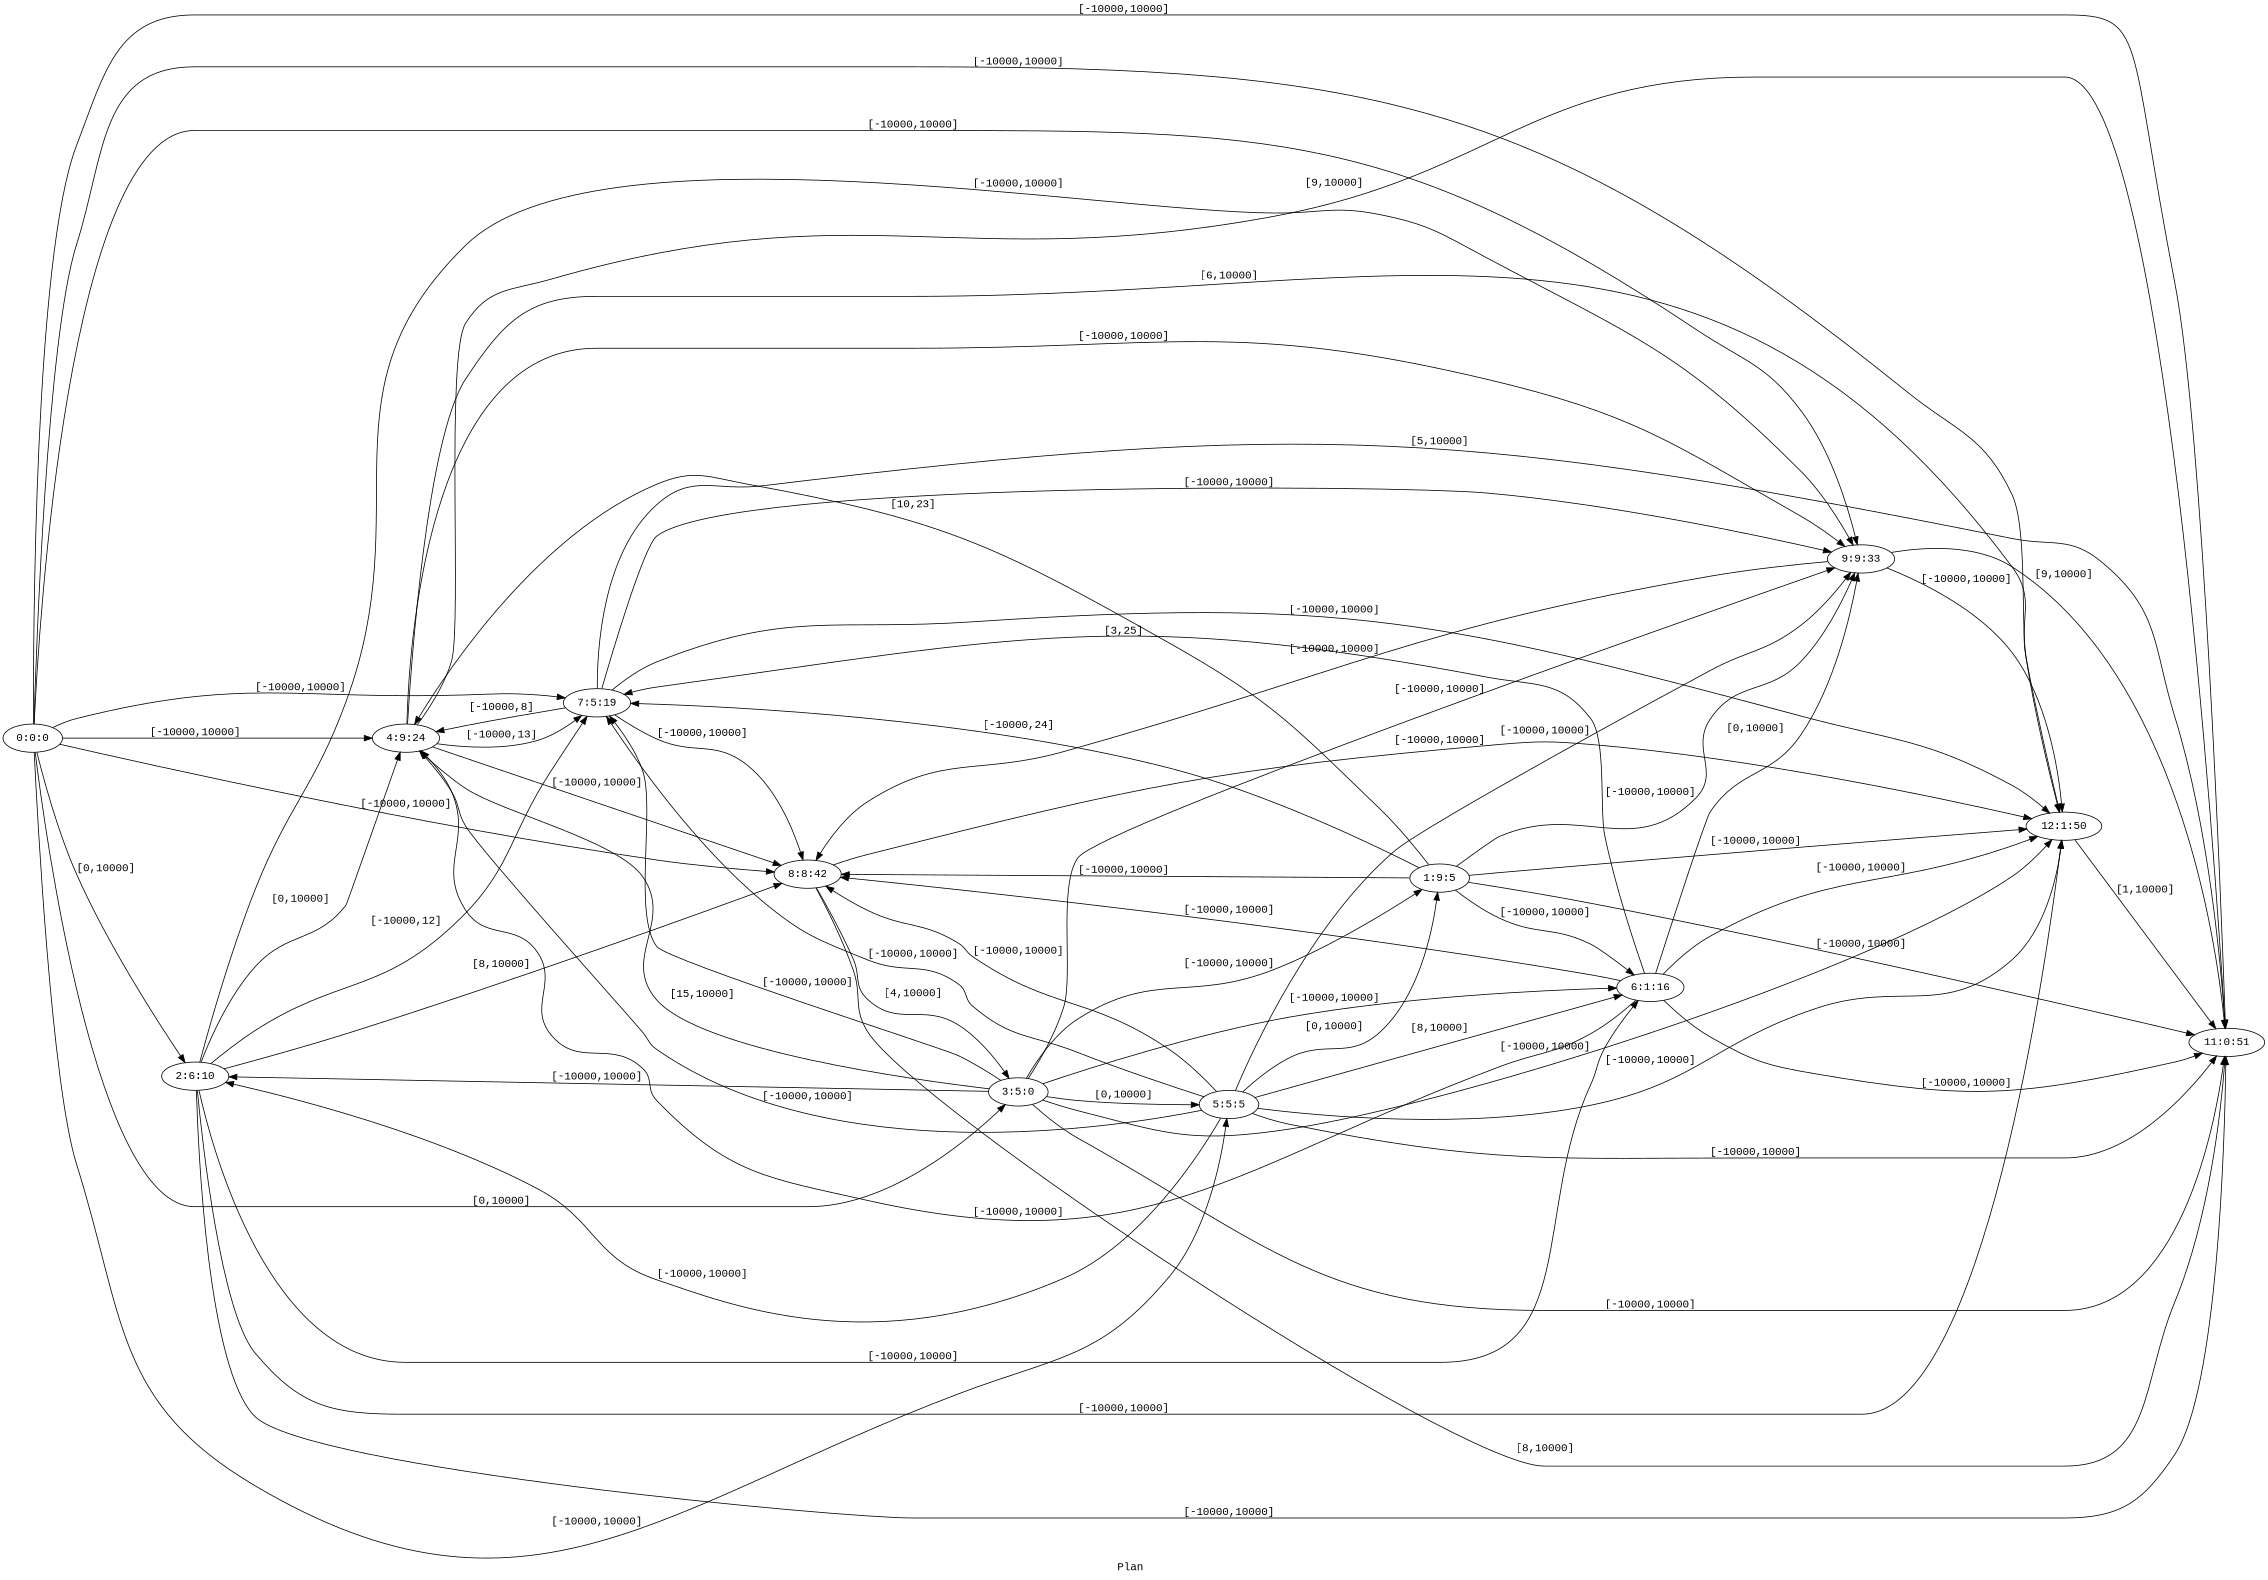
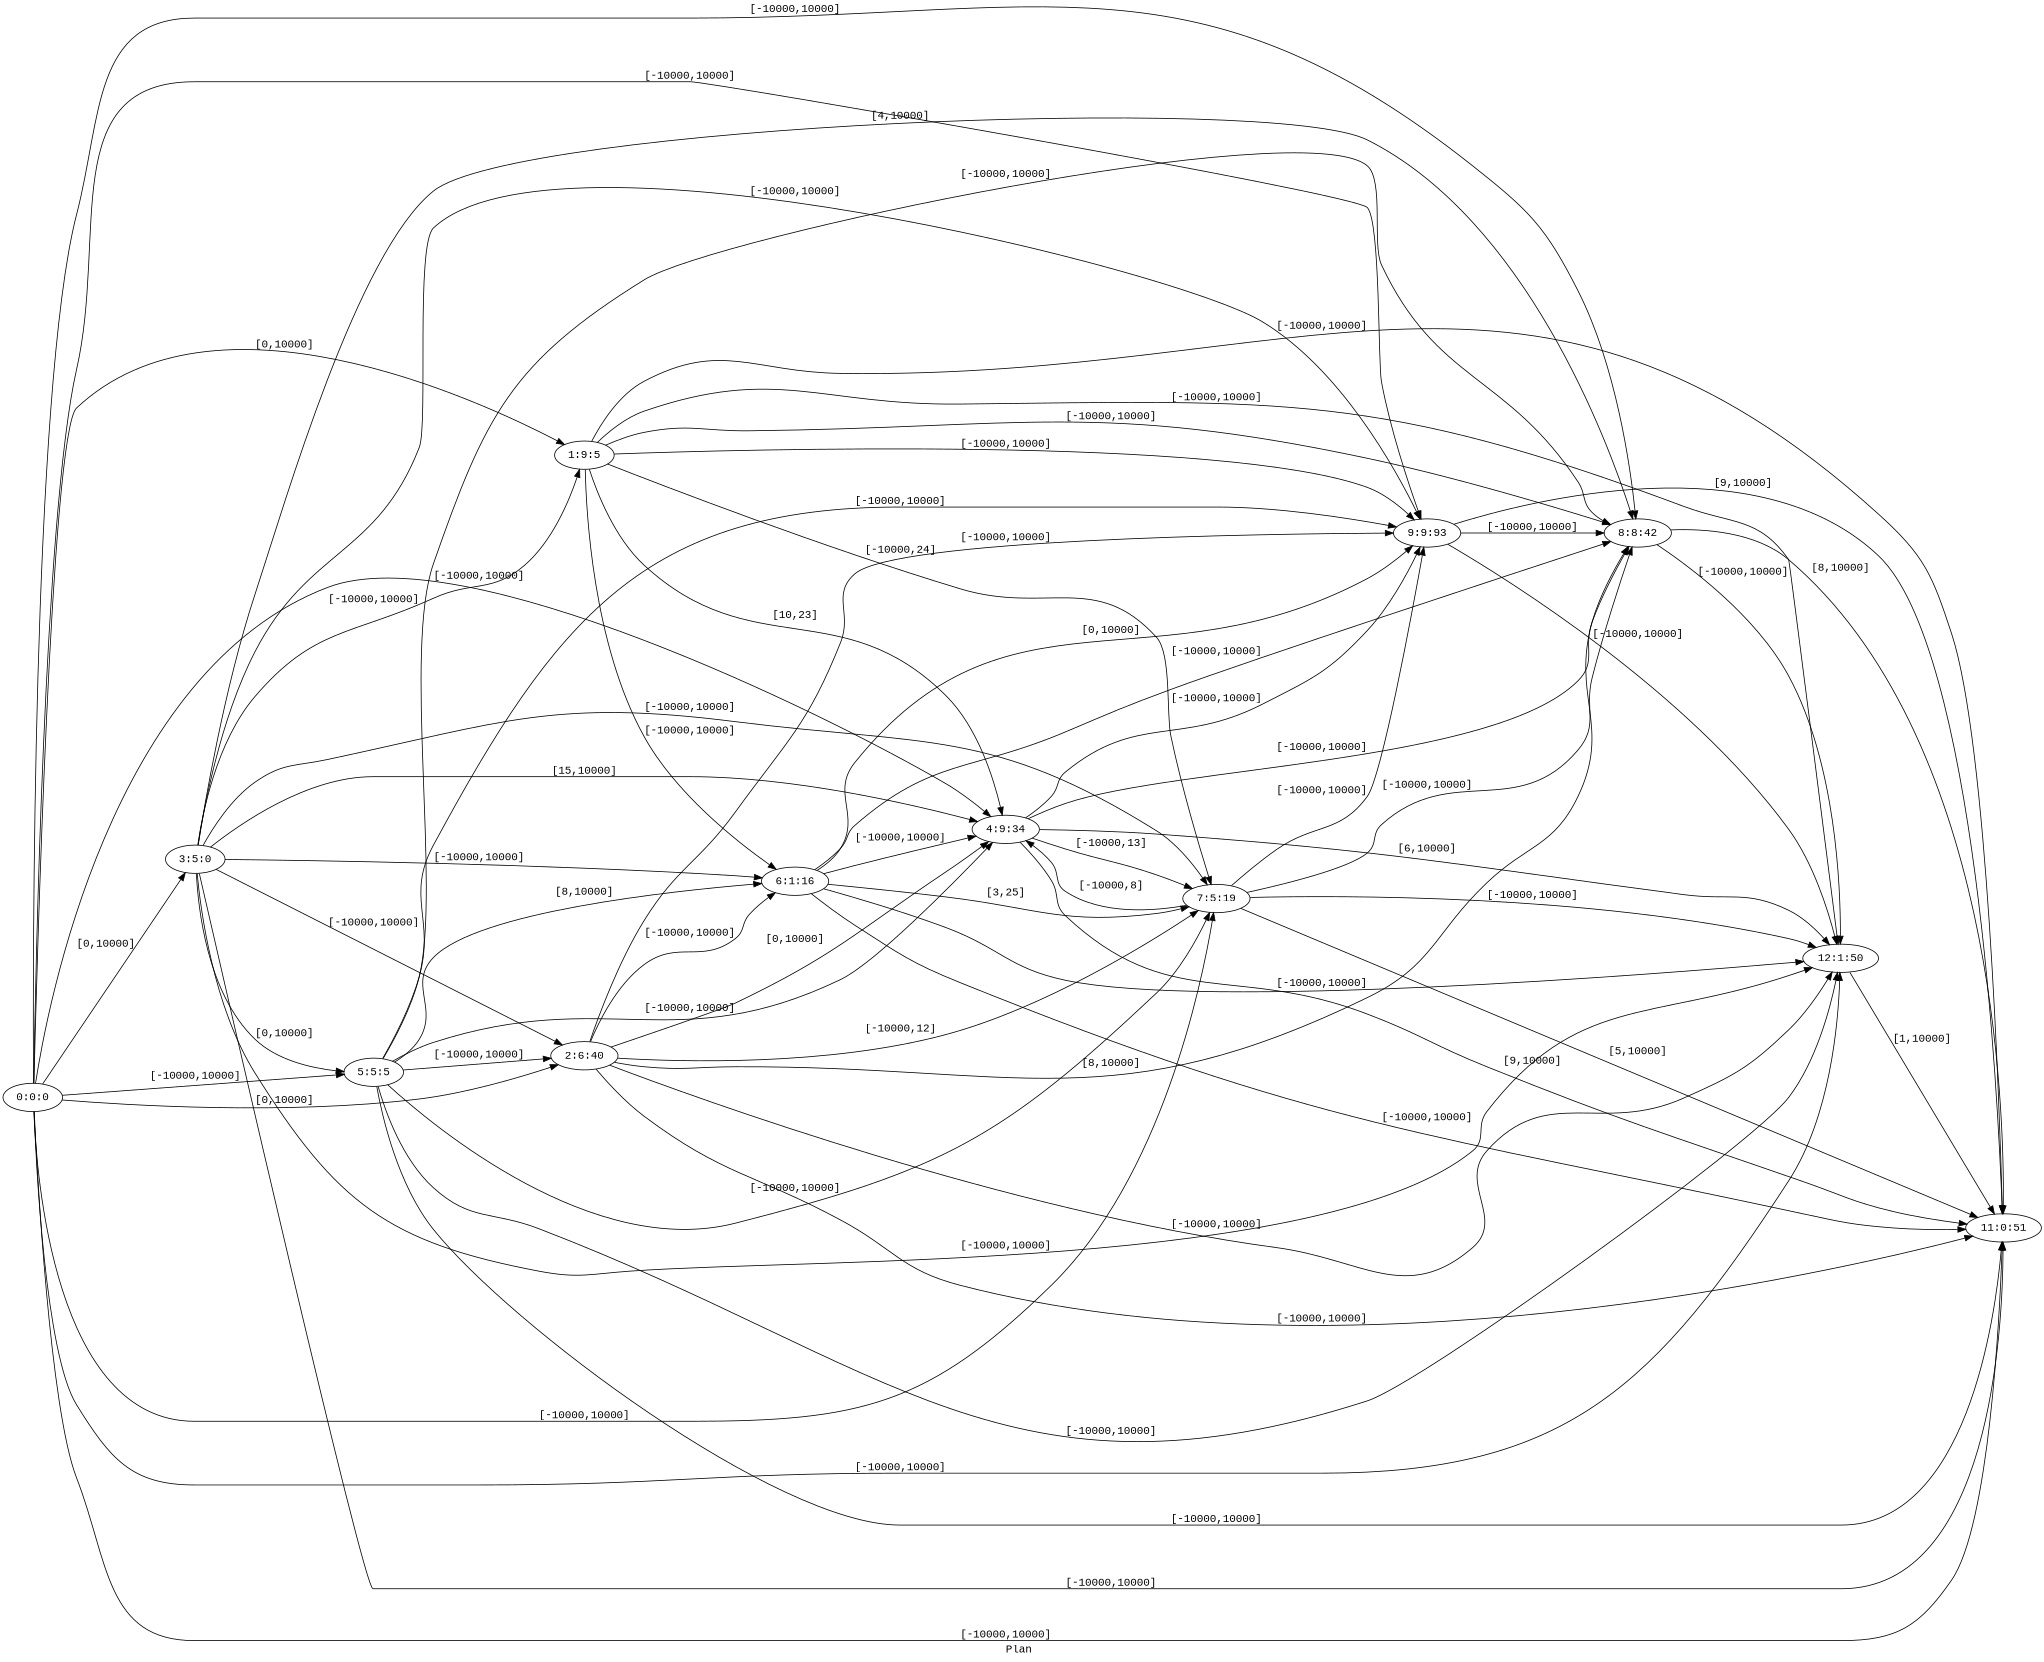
node "9:9:33": label "9:9:33" -> "9:9:93"
node "4:9:24": label "4:9:24" -> "4:9:34"
edge "8:8:42" -> "3:5:0": reversed
edge "5:5:5" -> "1:9:5": now "0:0:0" -> "1:9:5"
node "2:6:10": label "2:6:10" -> "2:6:40"
